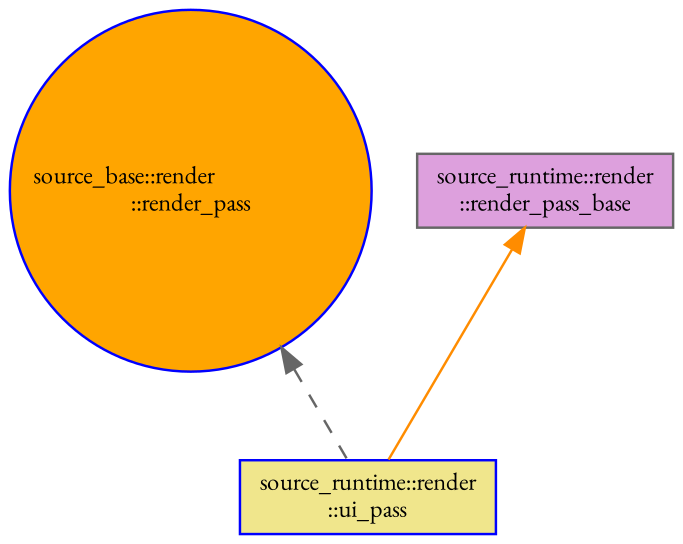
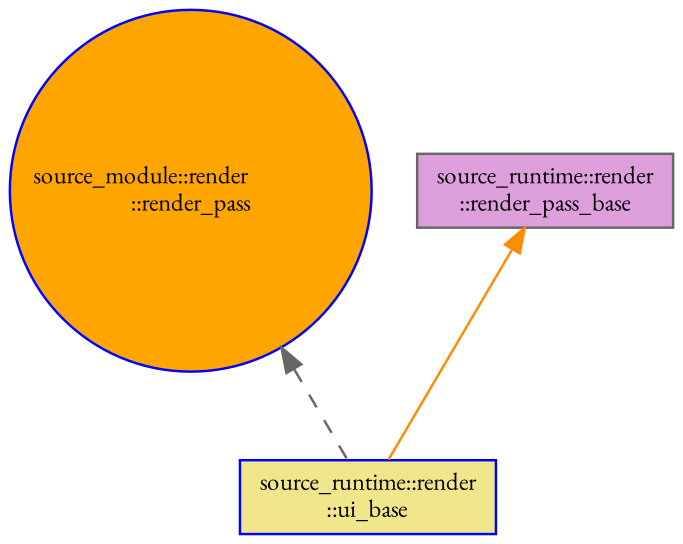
node "source_base::render ::render_pass": label "source_base::render ::render_pass" -> "source_module::render ::render_pass"
node "source_runtime::render ::ui_pass": label "source_runtime::render ::ui_pass" -> "source_runtime::render ::ui_base"
